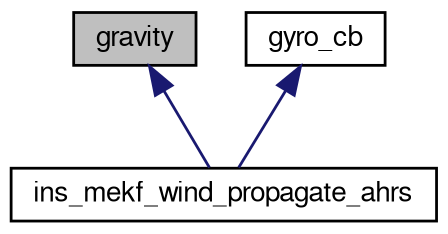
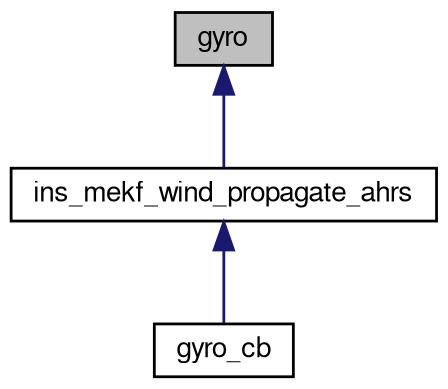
node "gravity": label "gravity" -> "gyro"
edge "ins_mekf_wind_propagate_ahrs" -> "gyro_cb": reversed
